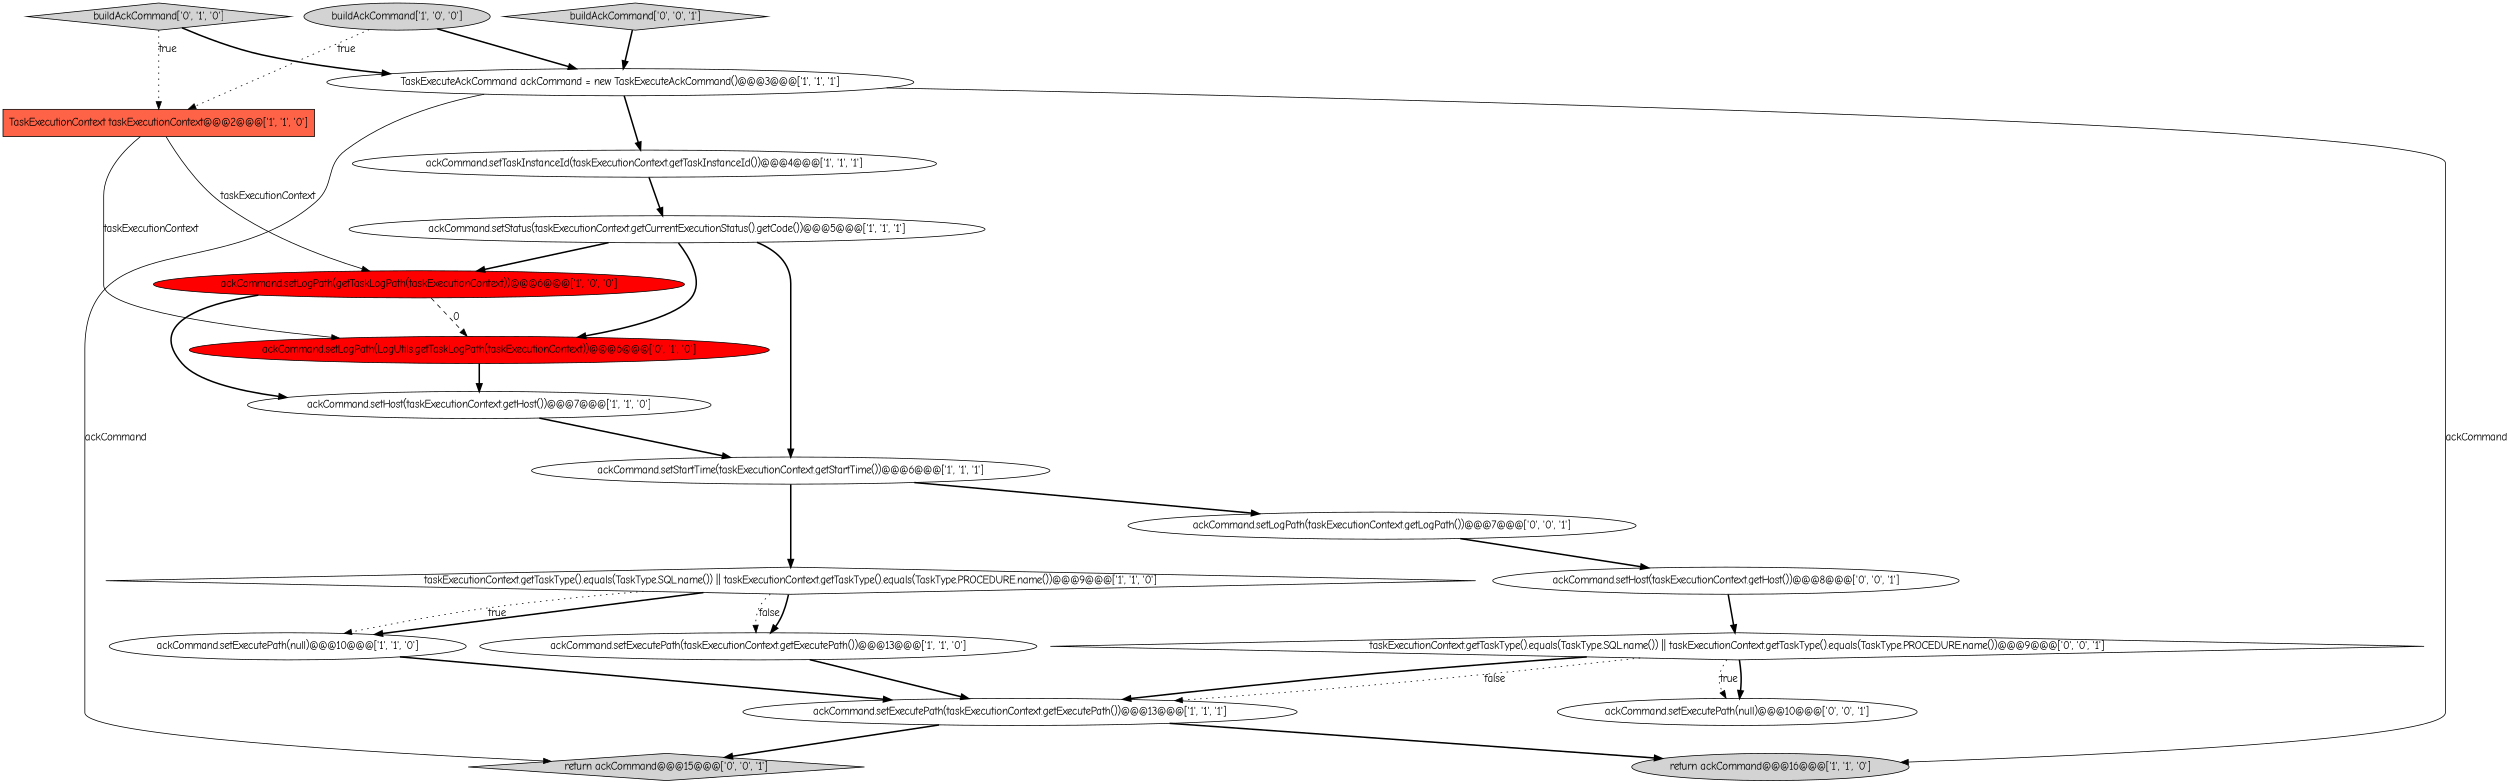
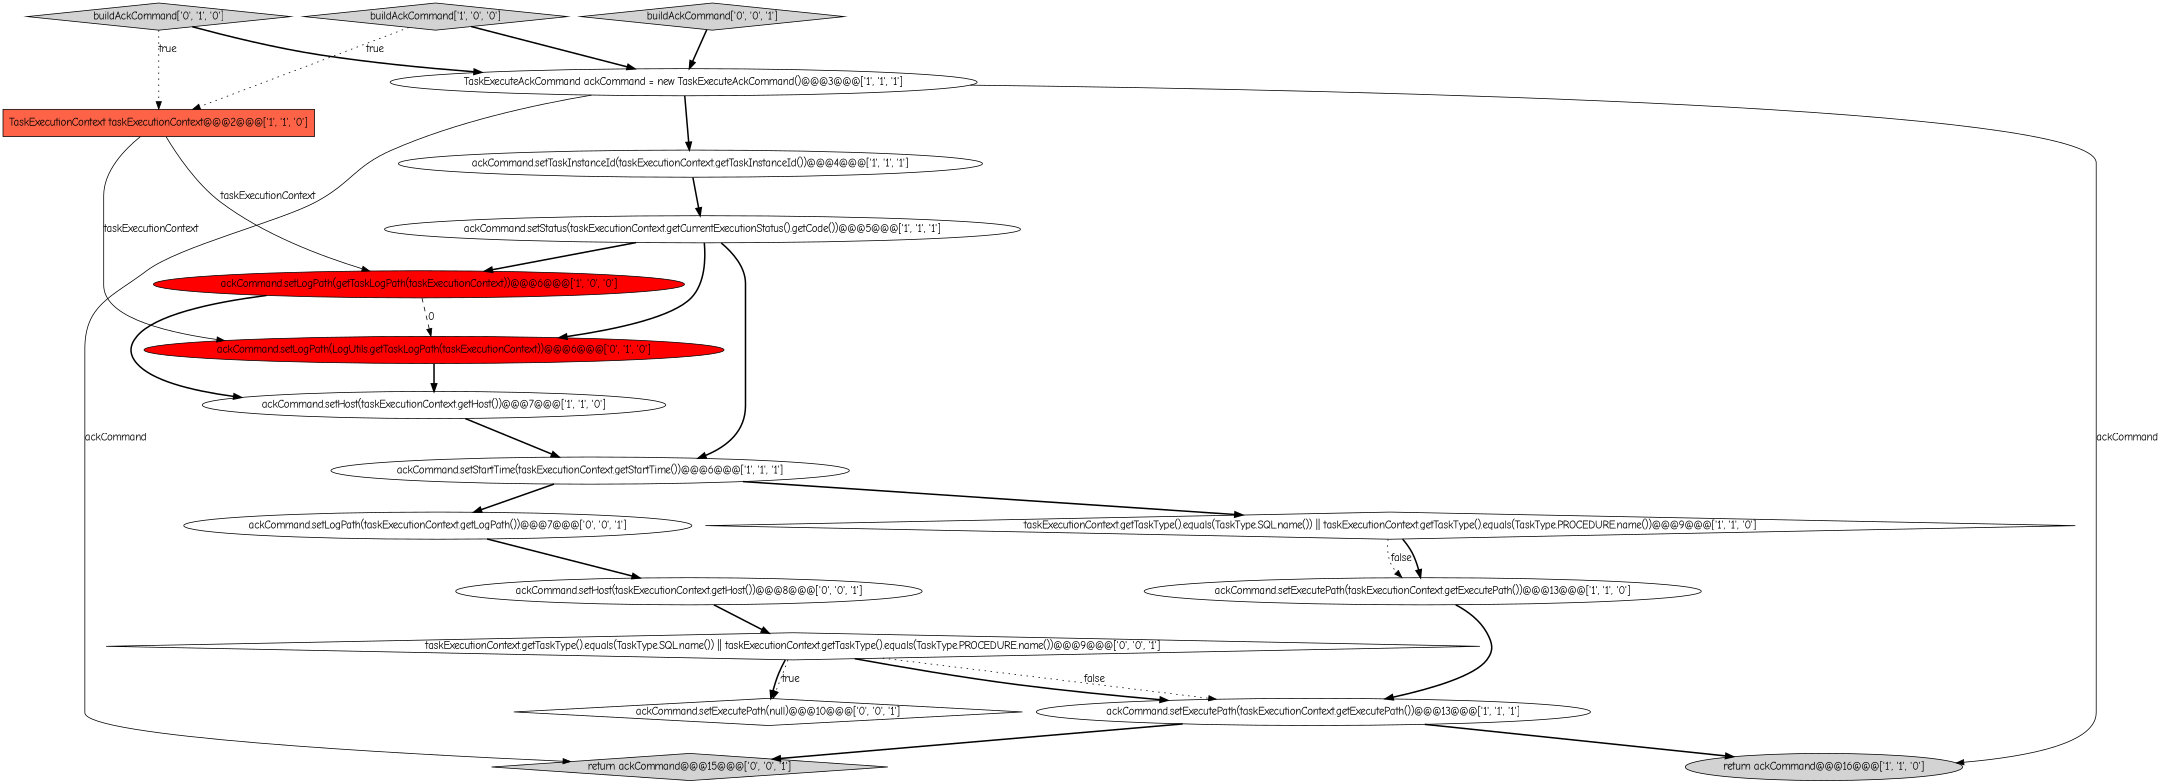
node "buildAckCommand['1', '0', '0']": shape ellipse -> diamond
node "ackCommand.setExecutePath(null)@@@10@@@['1', '1', '0']": removed
node "ackCommand.setExecutePath(null)@@@10@@@['0', '0', '1']": shape ellipse -> diamond
